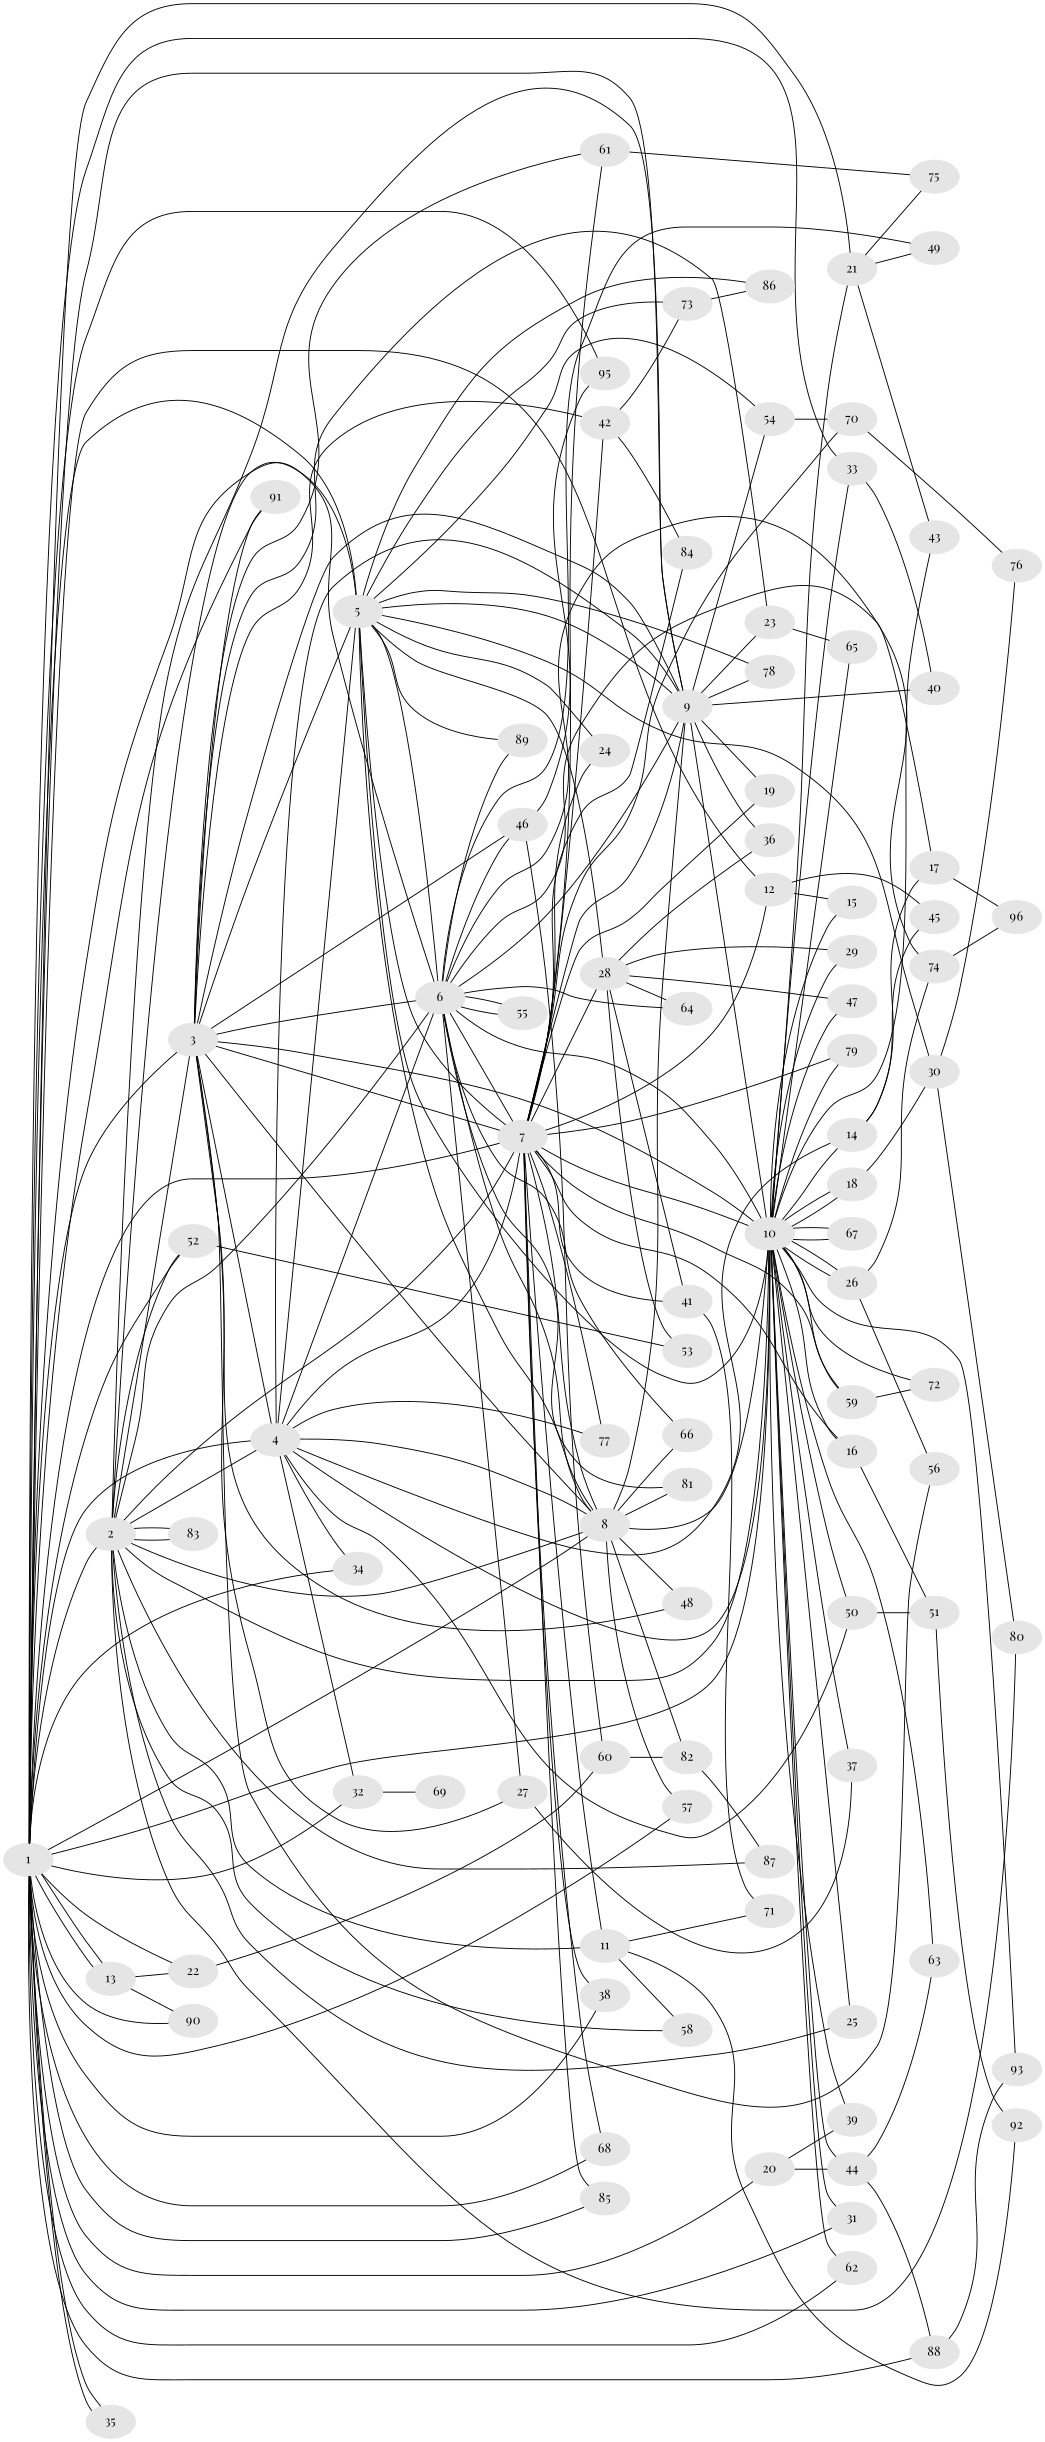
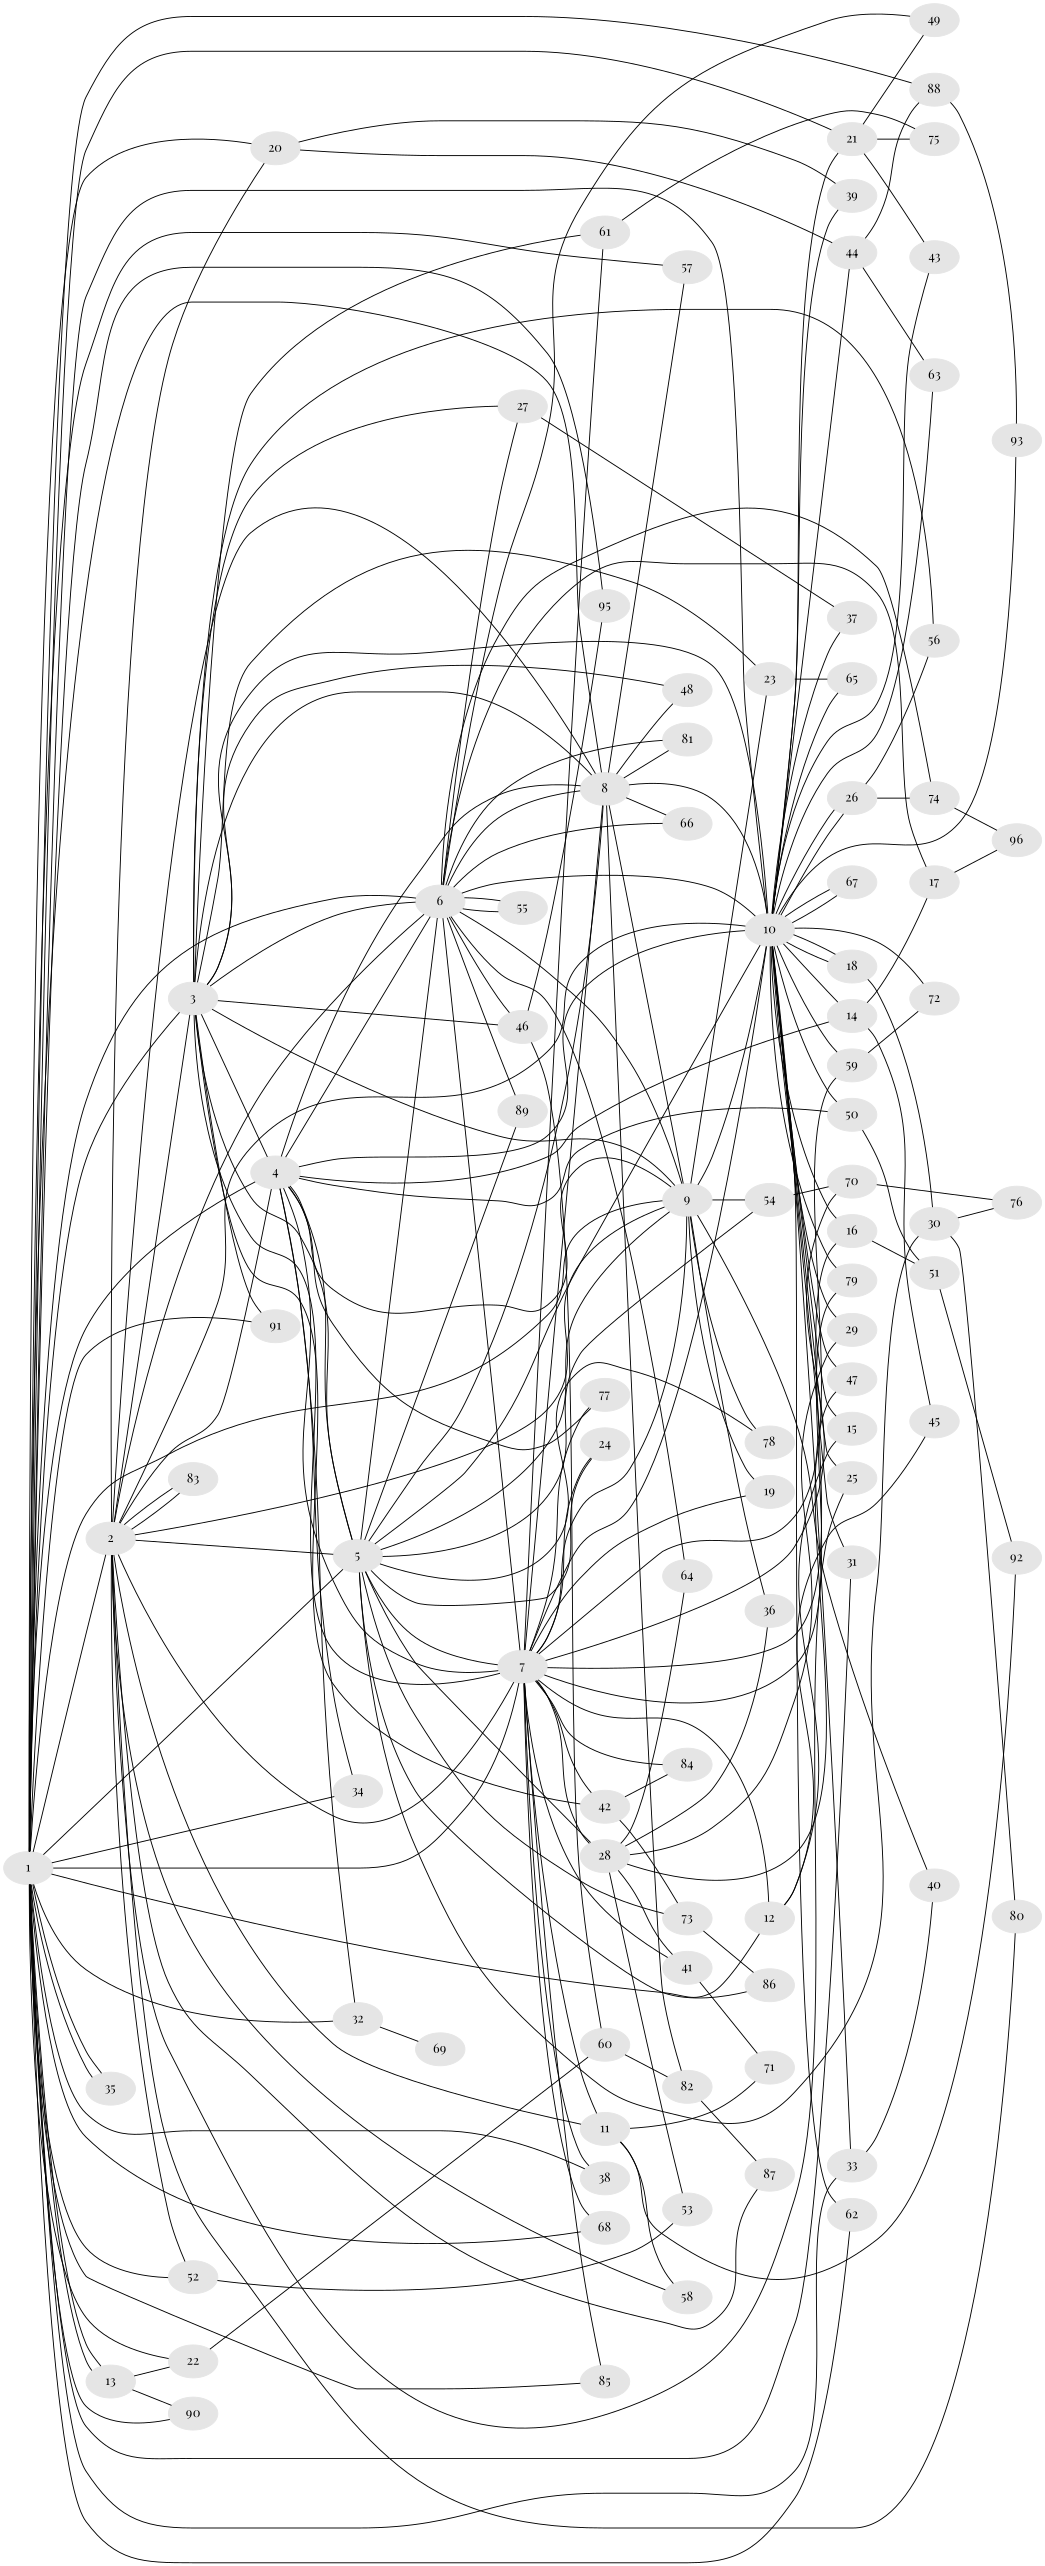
edge "20" -- "2": added
